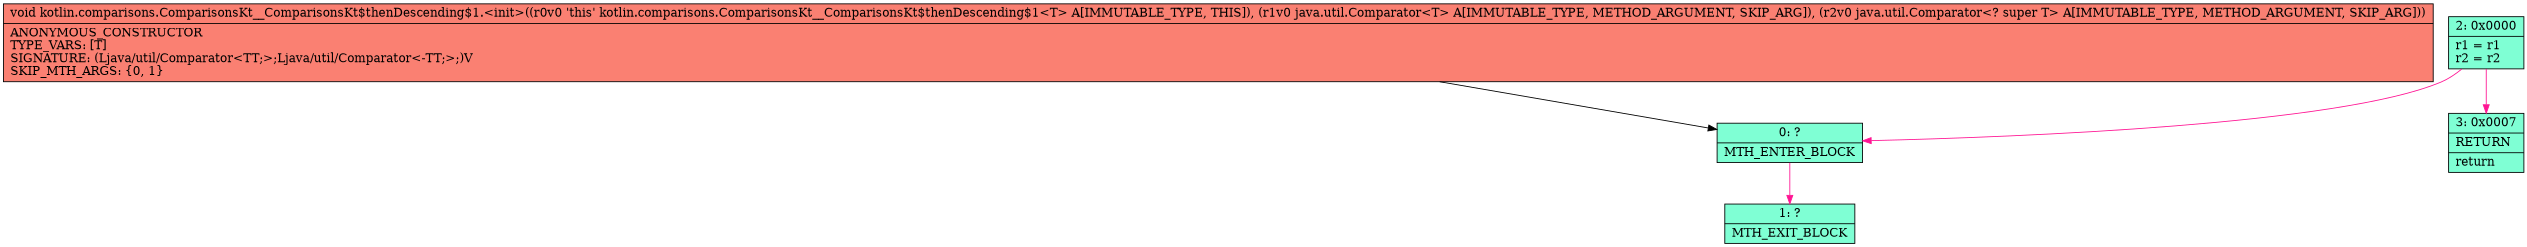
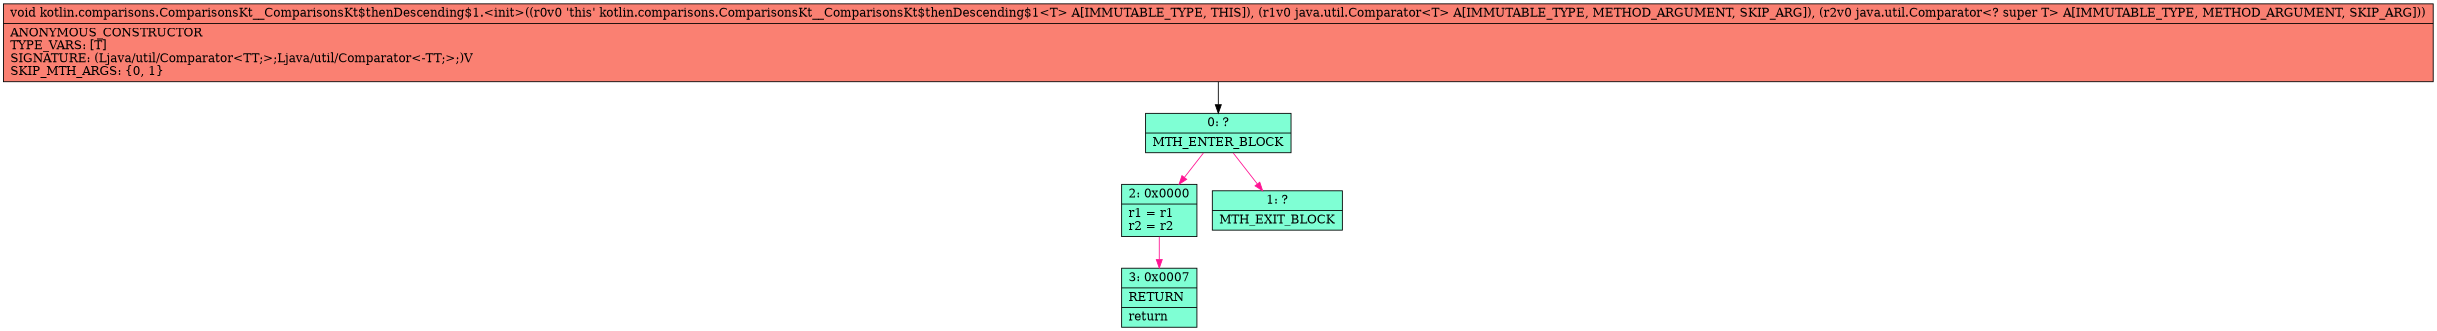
edge "2: 0x0000" -> "0: ?": reversed
